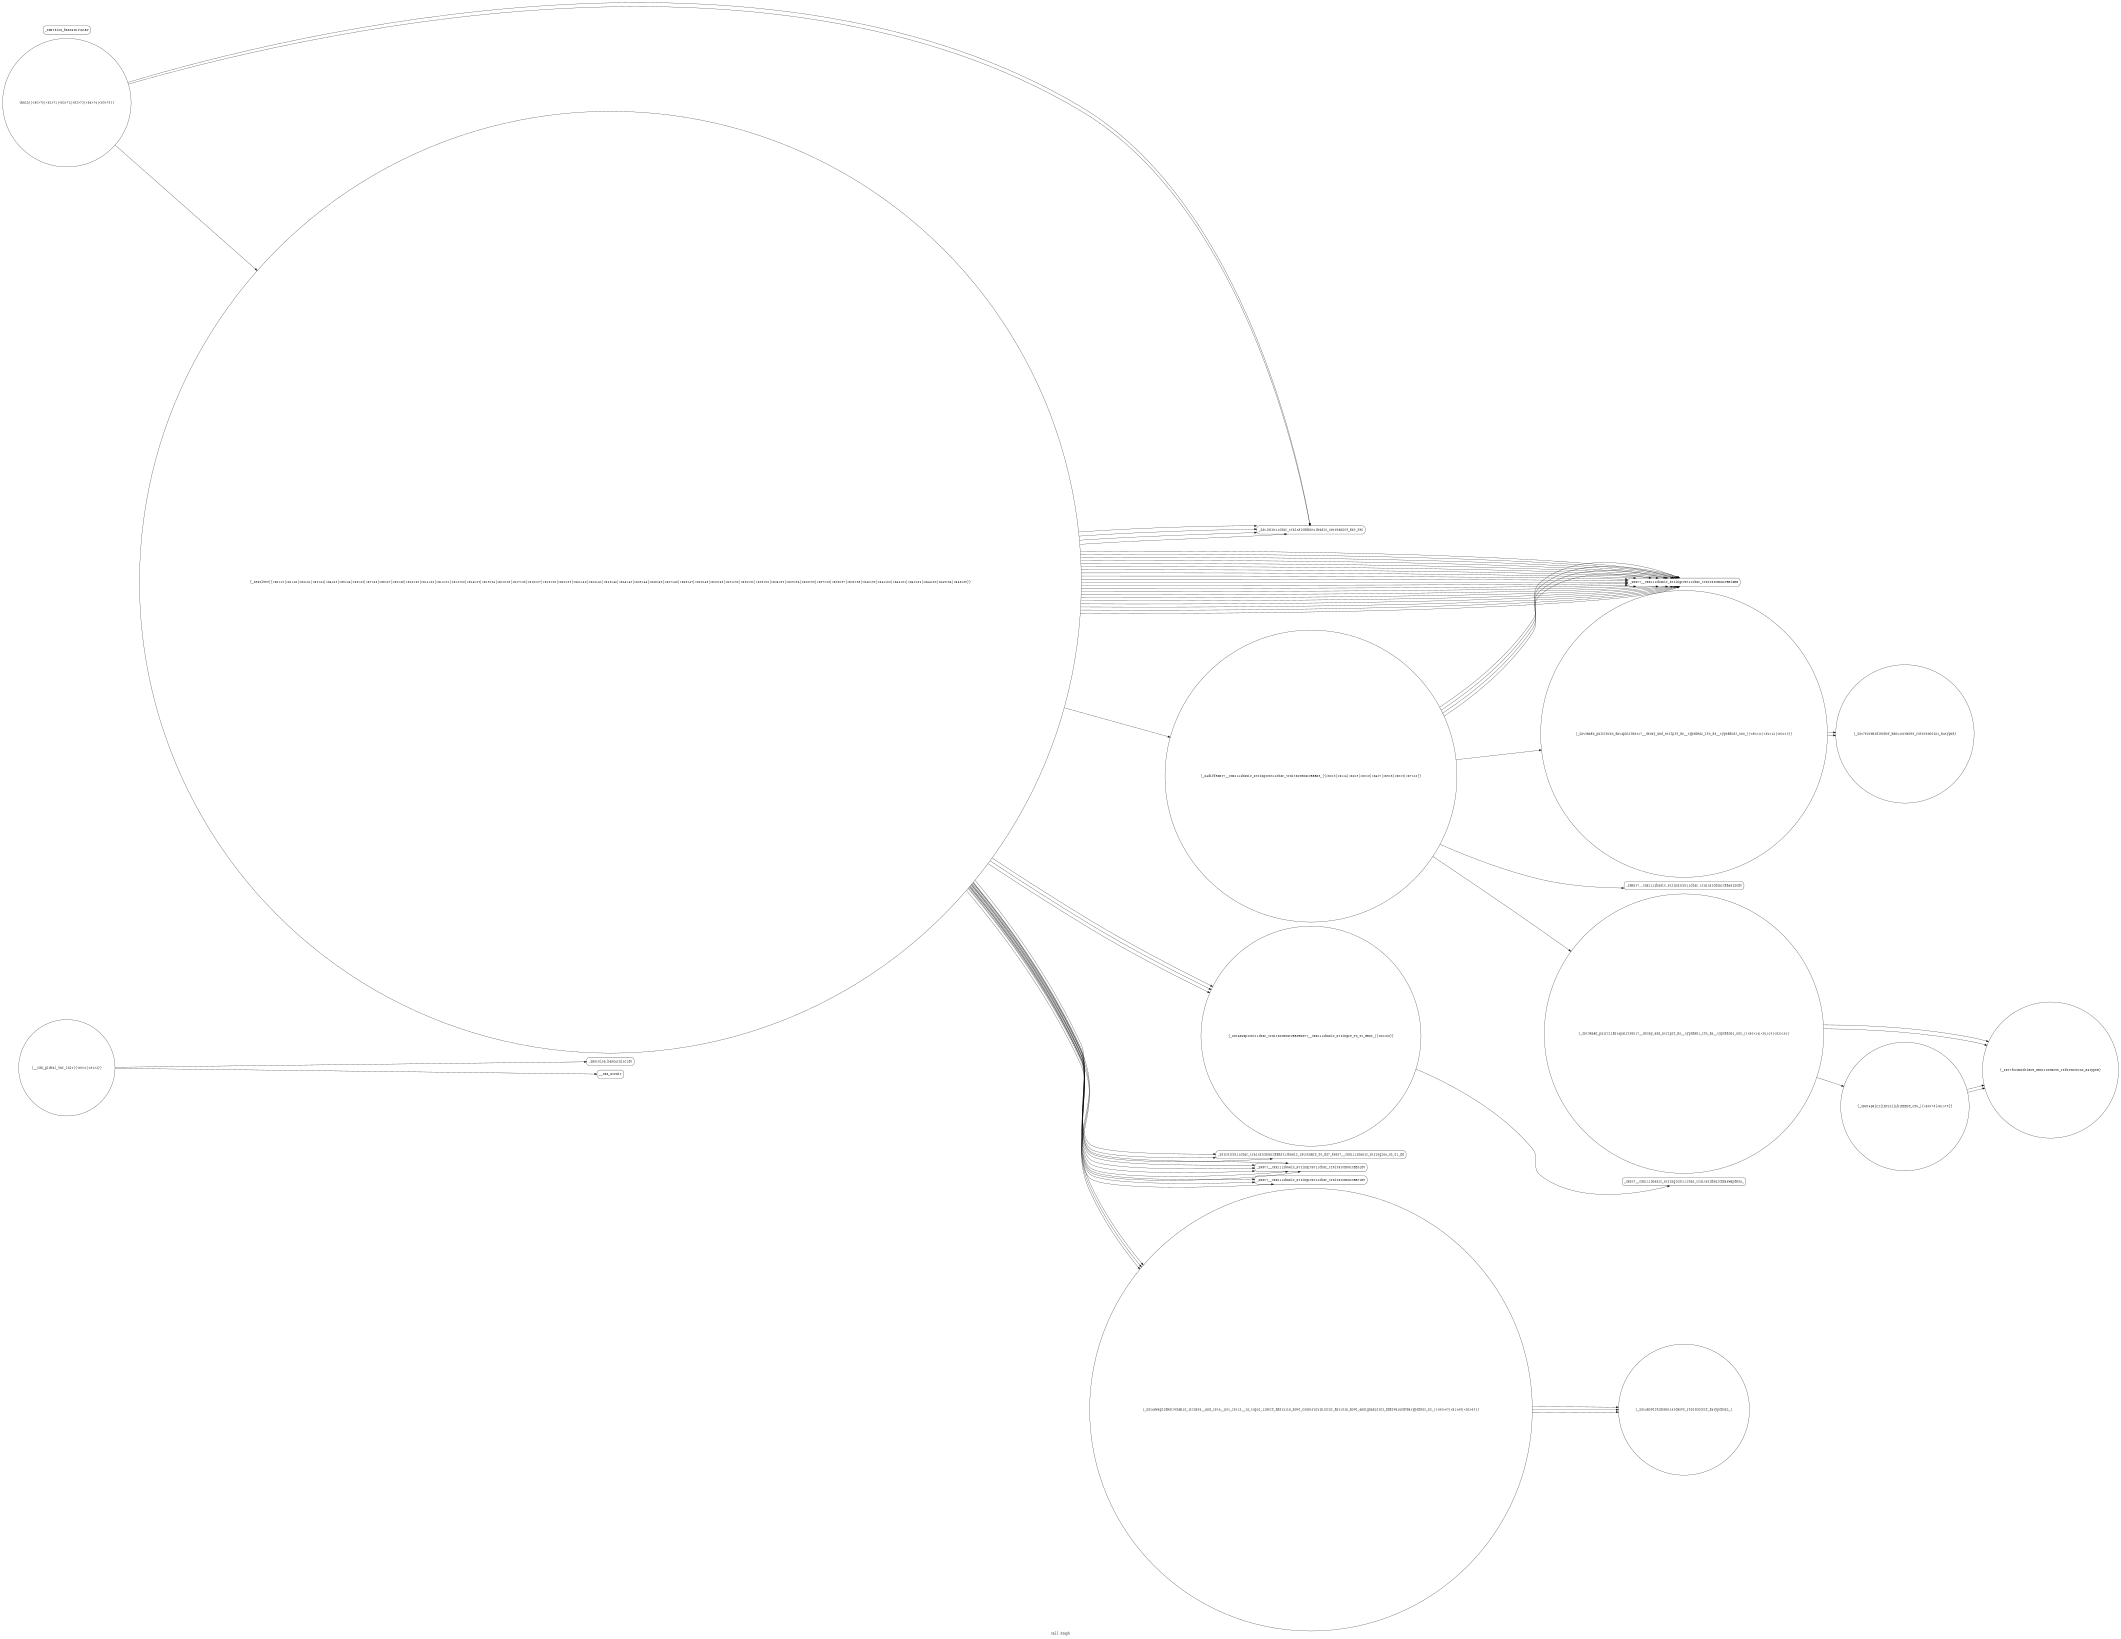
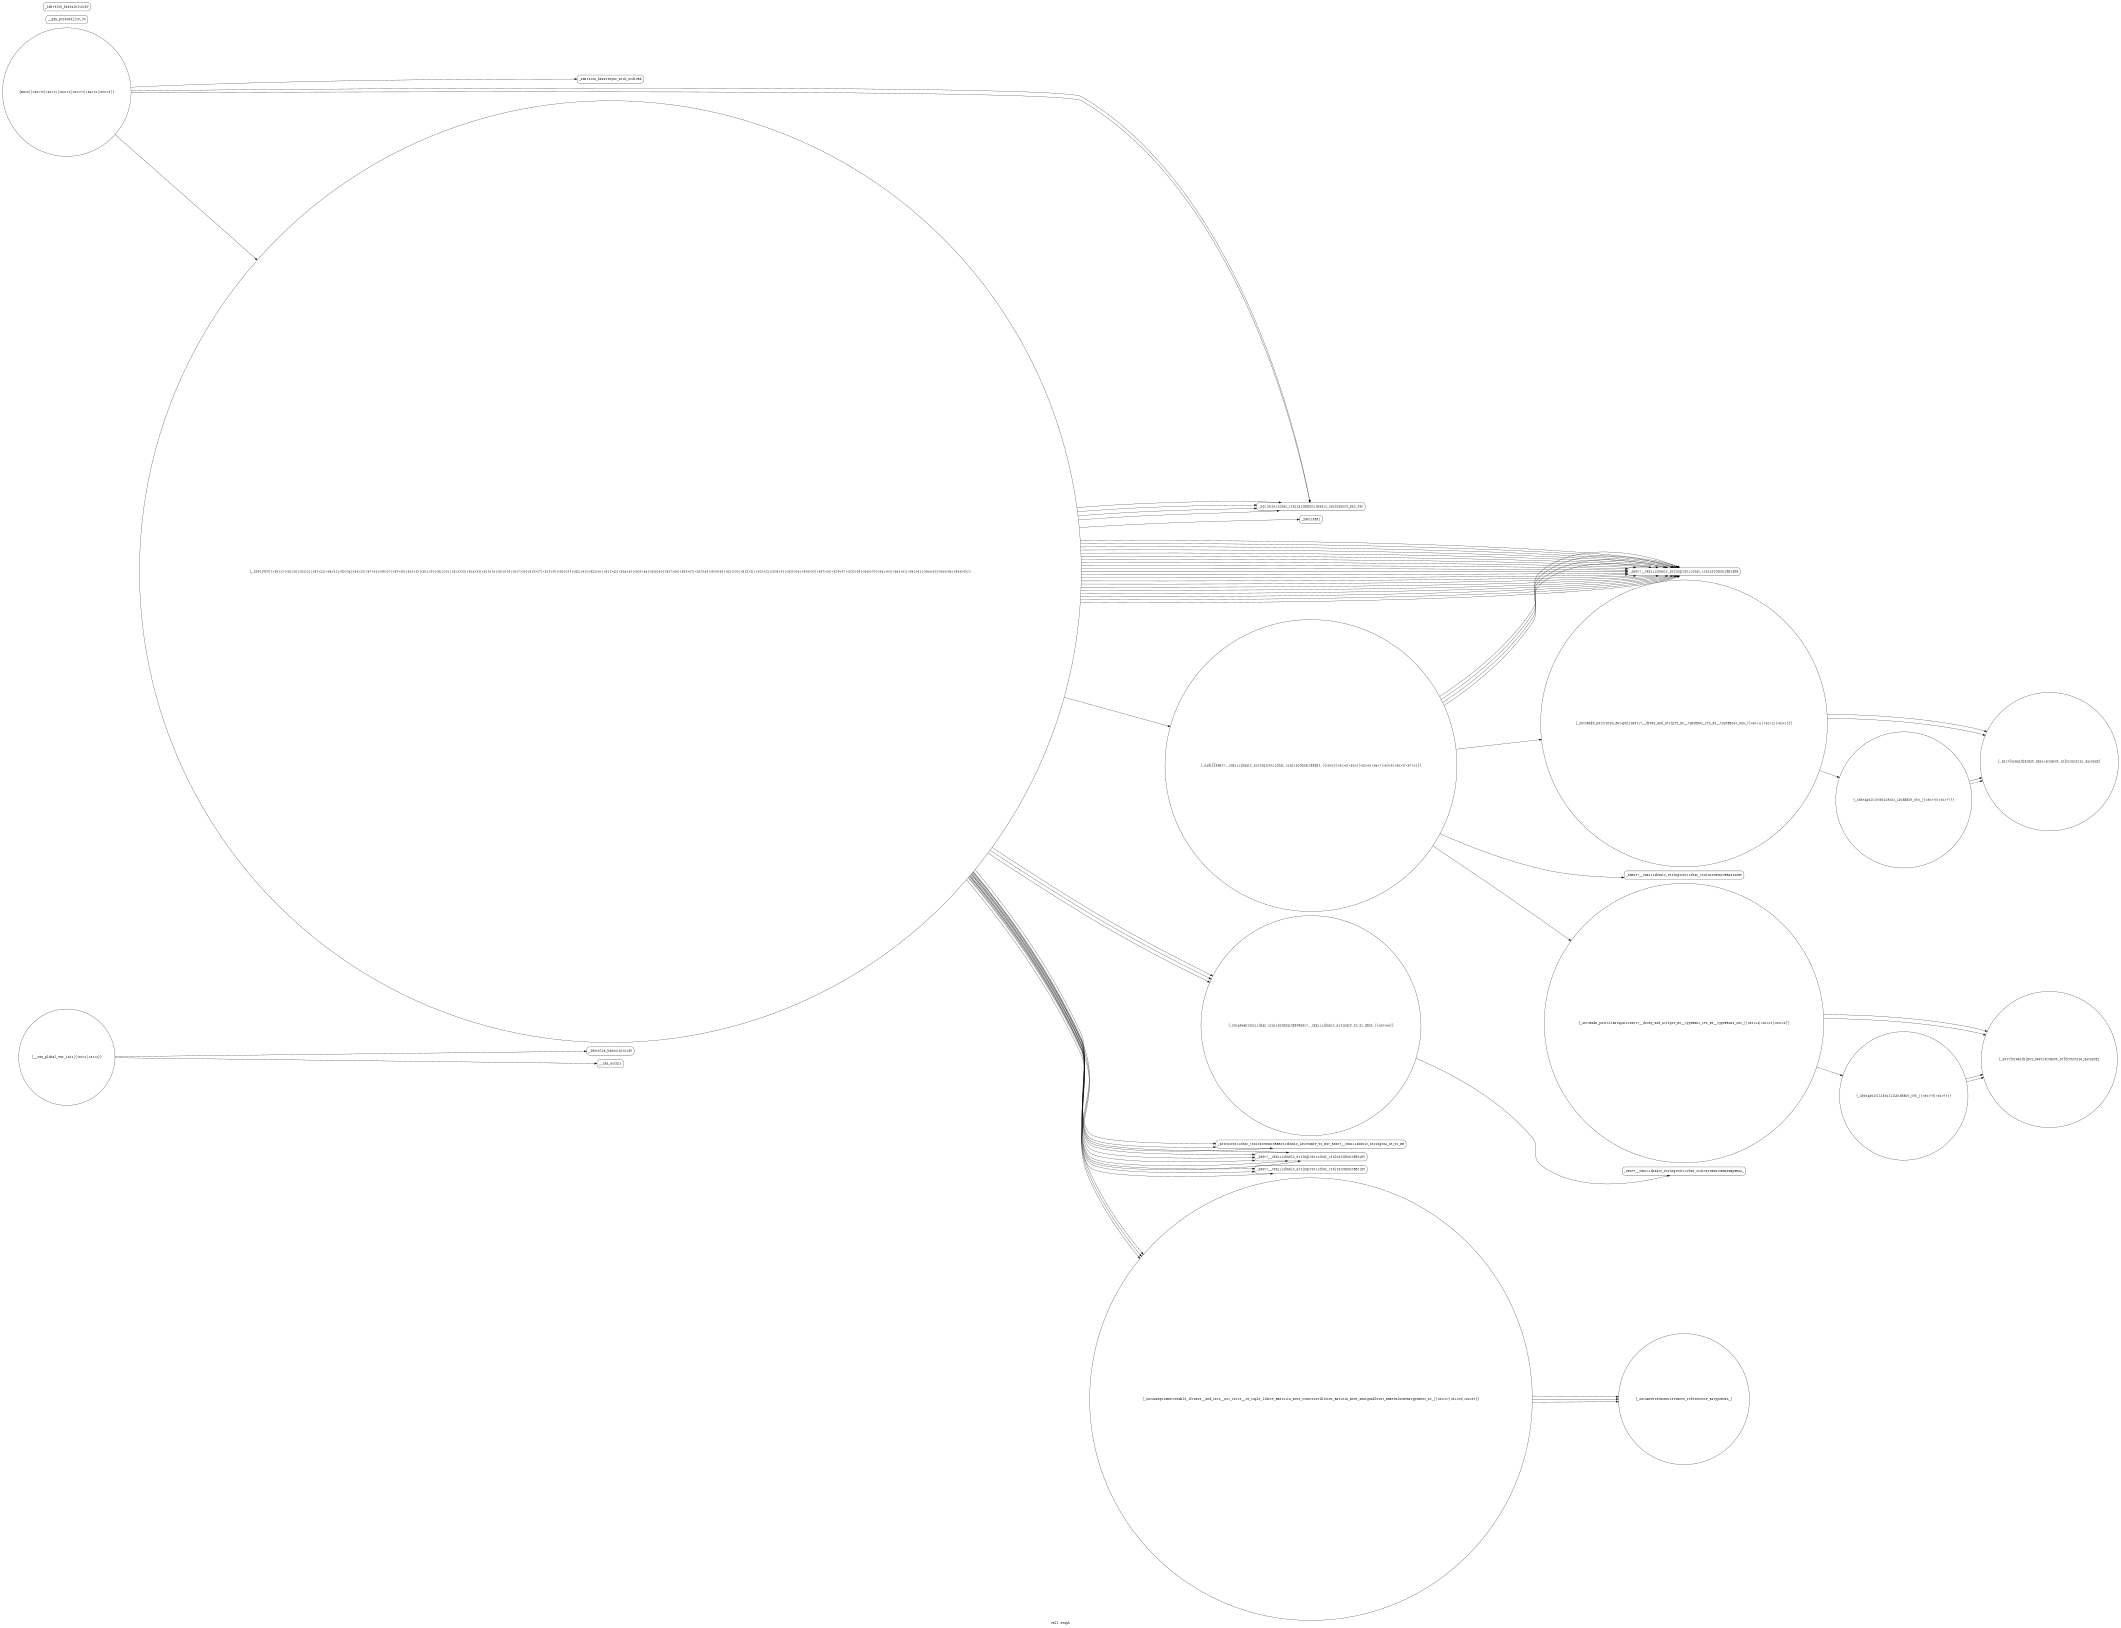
node "__gxx_personality_v0": added
node "_ZNSt8ios_base15sync_with_stdioEb": added
node "_ZNSirsERi": added
node "{_ZNSt4pairIccEC2IRcS2_Lb1EEEOT_OT0_|{<s0>76|<s1>77}}": added
